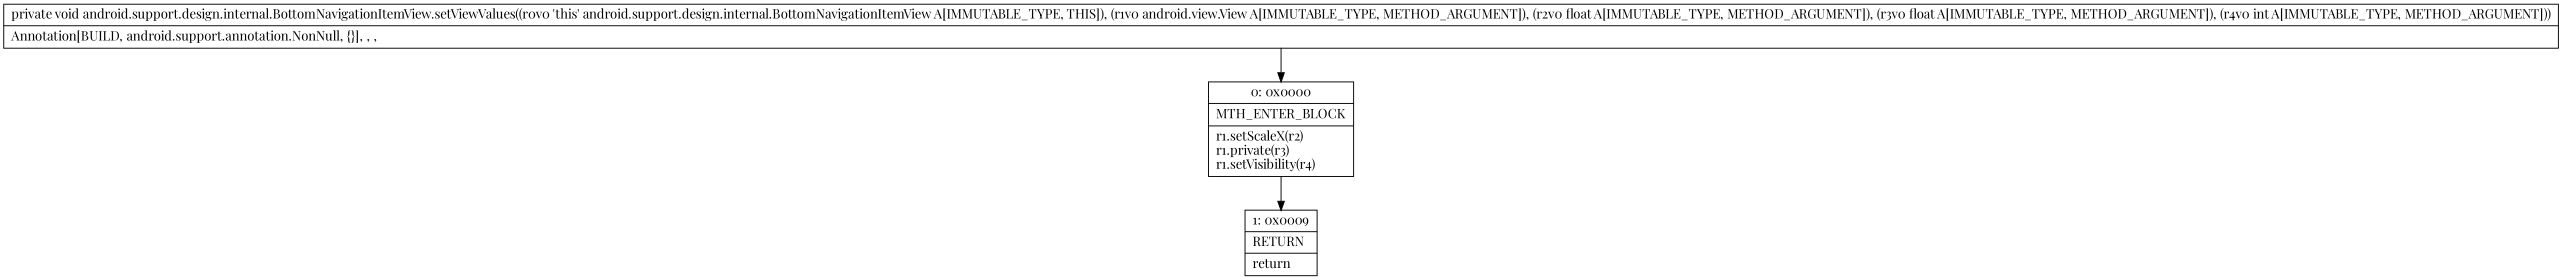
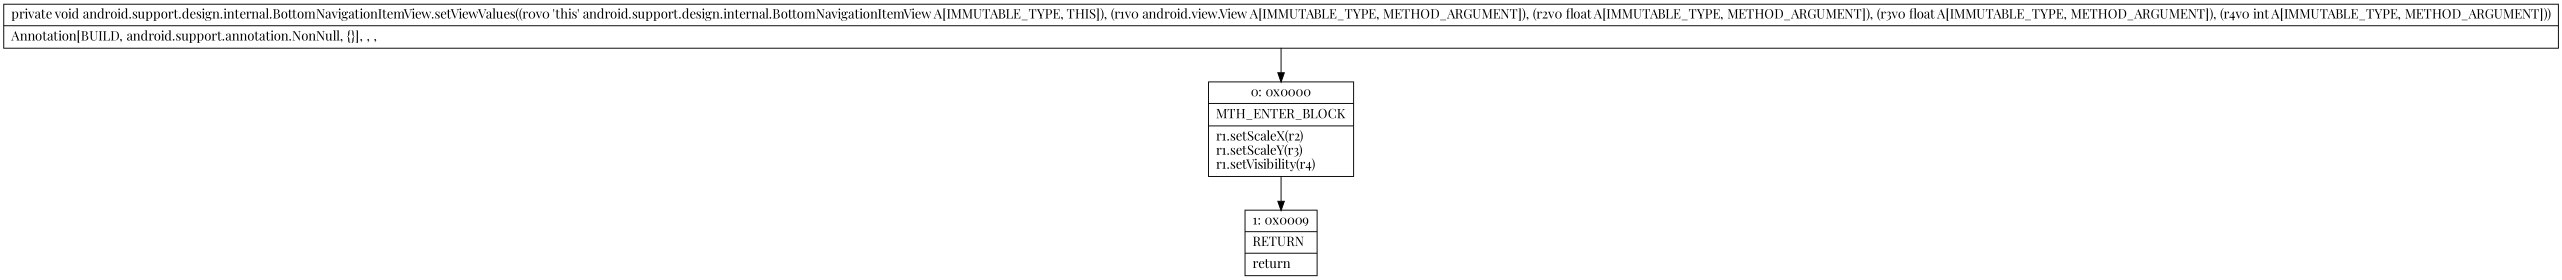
node "0: 0x0000": text "r1.private(r3)" -> "r1.setScaleY(r3)"
